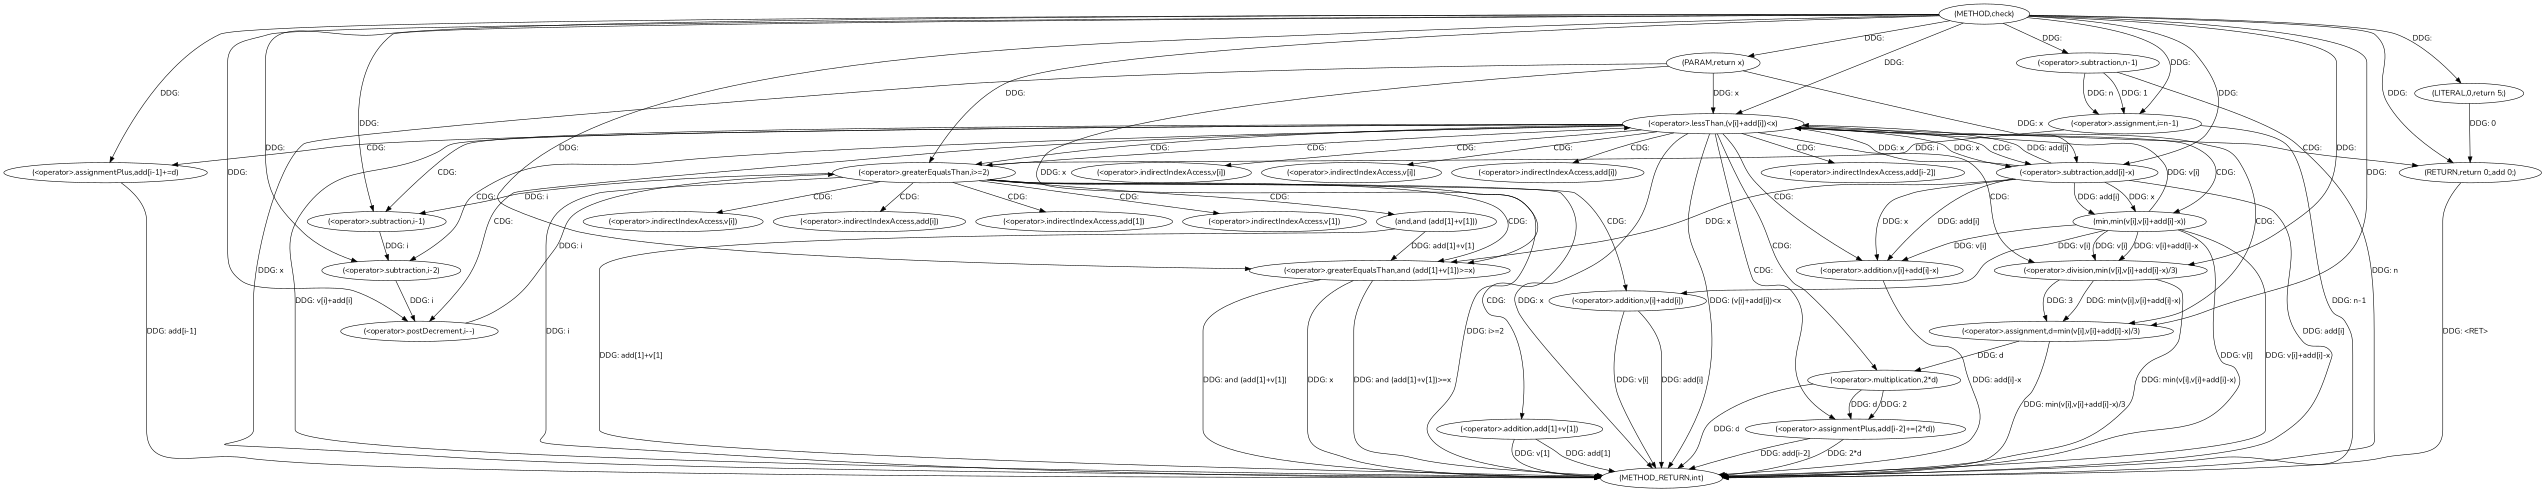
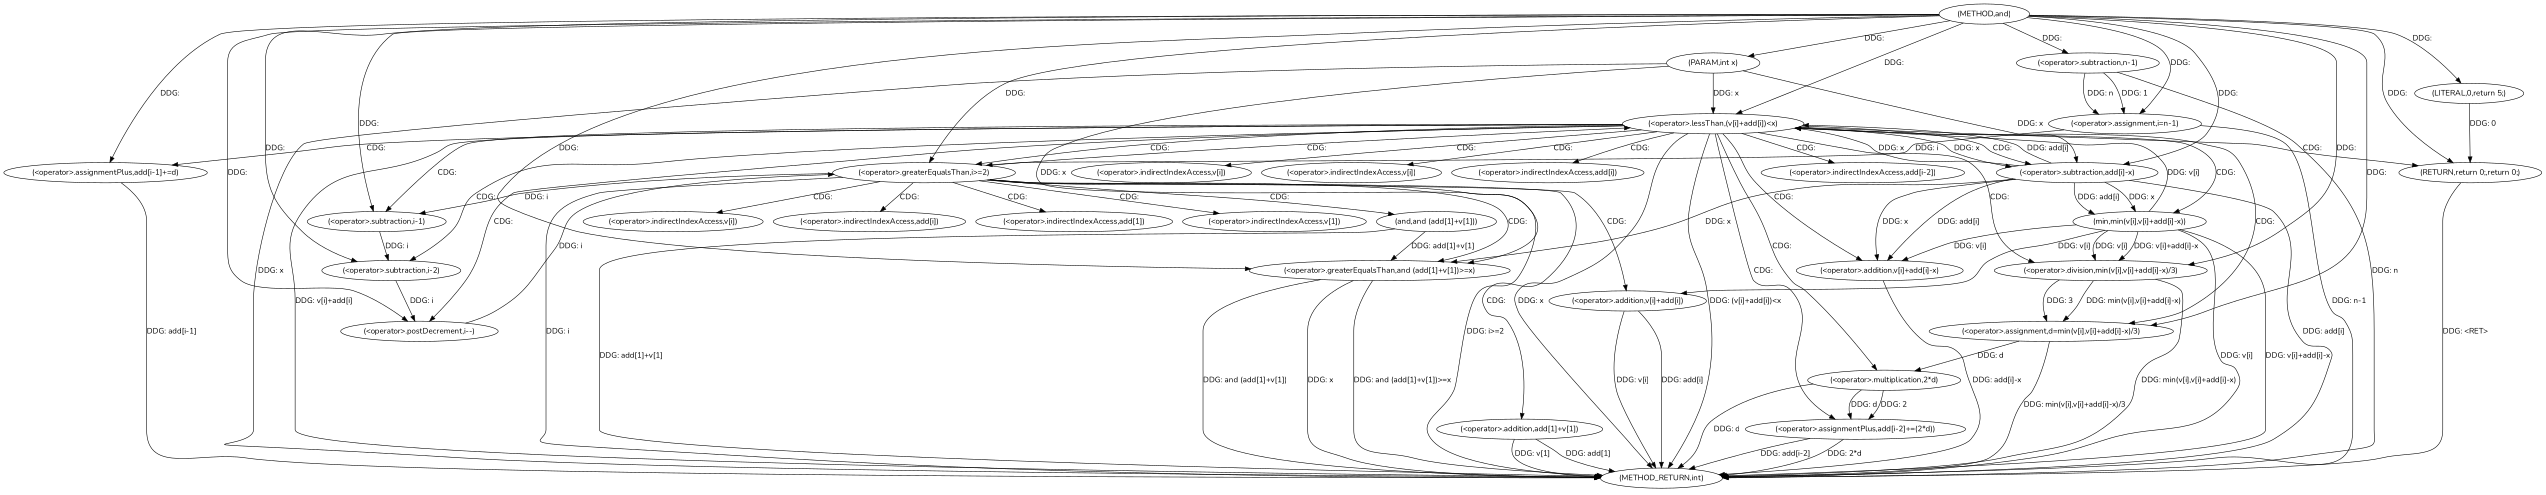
node "(METHOD,check)": label "(METHOD,check)" -> "(METHOD,and)"
node "(PARAM,return x)": label "(PARAM,return x)" -> "(PARAM,int x)"
node "(RETURN,return 0;,add 0;)": label "(RETURN,return 0;,add 0;)" -> "(RETURN,return 0;,return 0;)"
